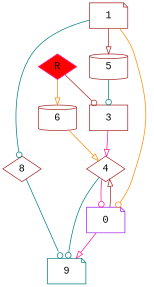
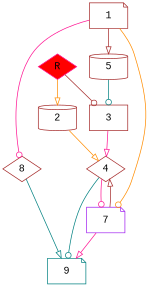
edge "1" -> "8": color teal -> deeppink
node "6": label "6" -> "2"
edge "8" -> "9": arrowhead odot -> onormal
node "0": label "0" -> "7"
